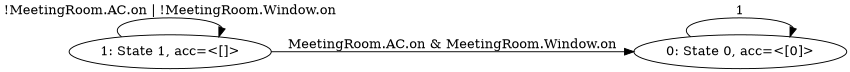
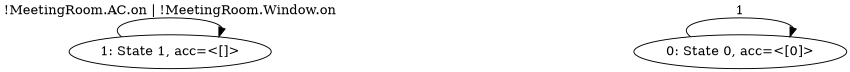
edge "1: State 1, acc=<[]>" -> "0: State 0, acc=<[0]>": removed, label "MeetingRoom.AC.on & MeetingRoom.Window.on"
